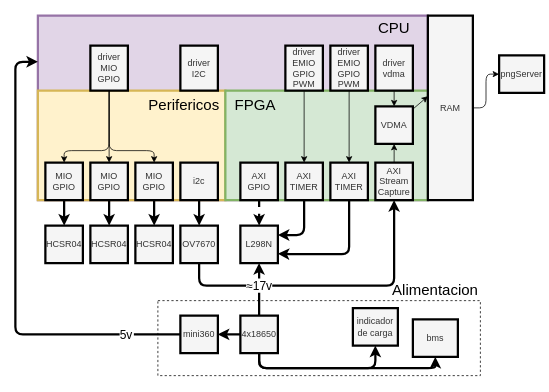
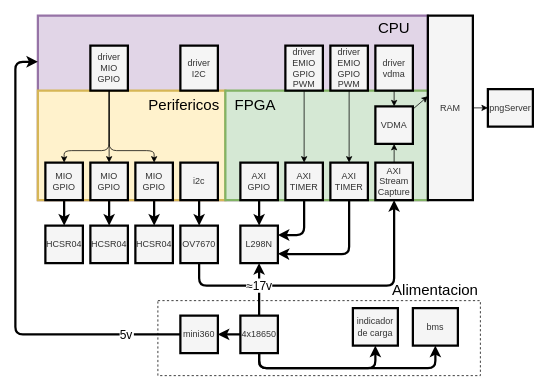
node "pngServer": moved (522, 74) -> (510, 108)
edge "AXI GPIO" -> "L298N": style dashed -> solid
node "bms": moved (435, 338) -> (435, 327)
